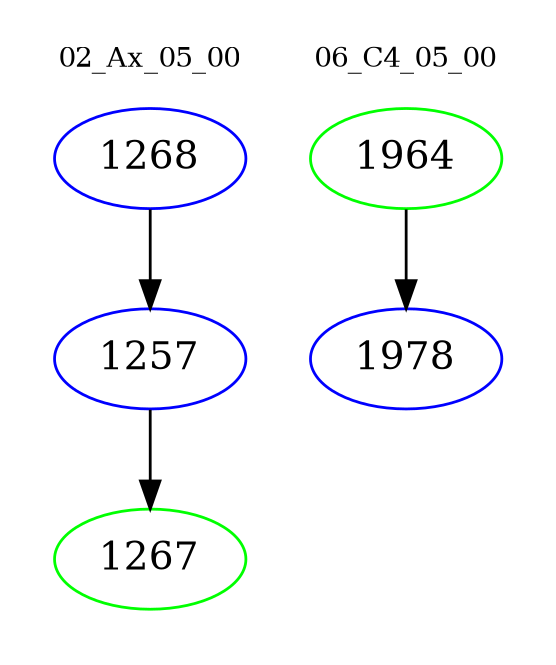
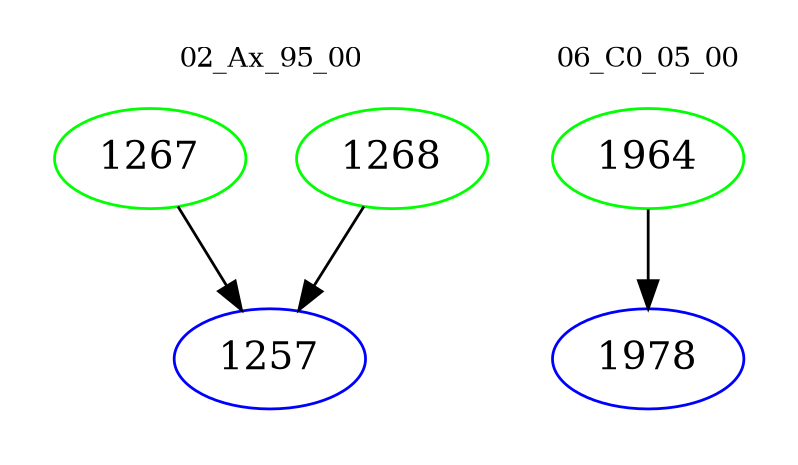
cluster "02_Ax_05_00": label "02_Ax_05_00" -> "02_Ax_95_00"
cluster "06_C4_05_00": label "06_C4_05_00" -> "06_C0_05_00"
node "1268": color blue -> green
edge "1257" -> "1267": reversed
